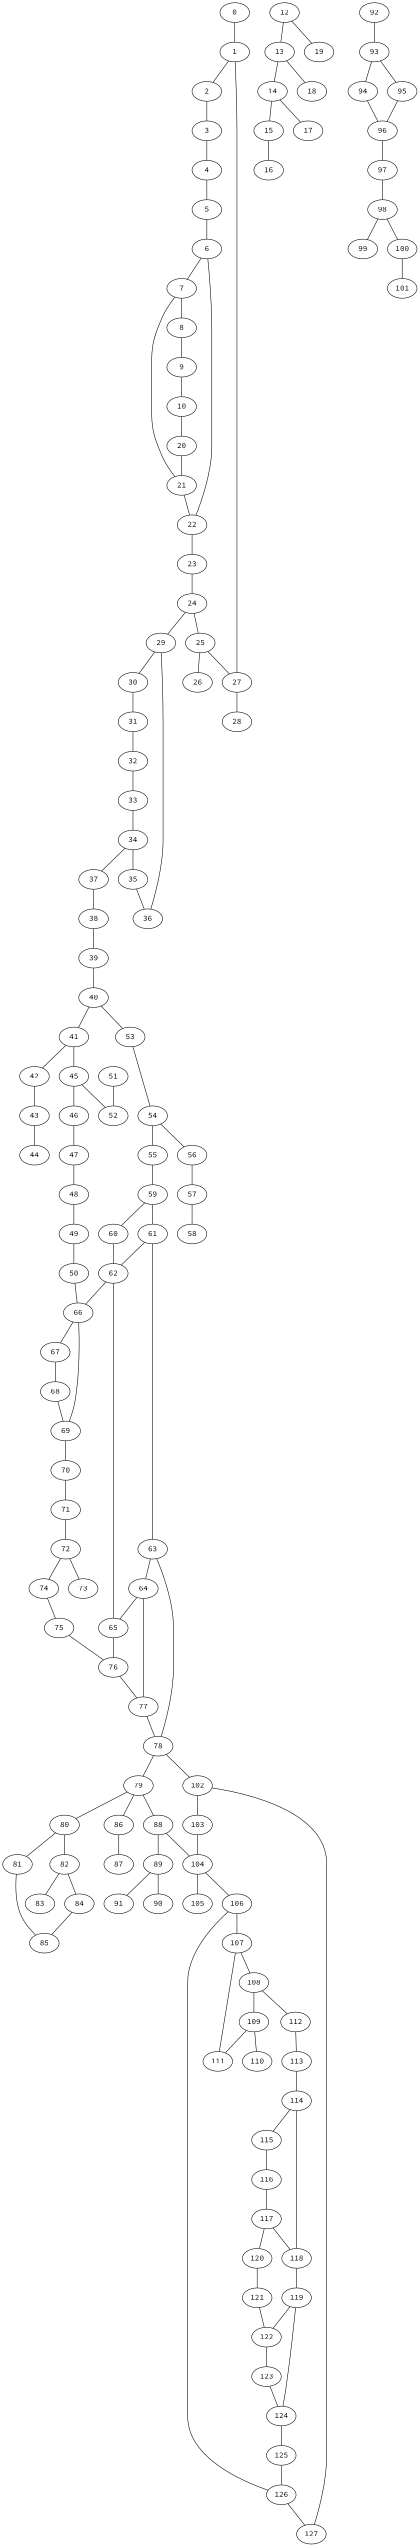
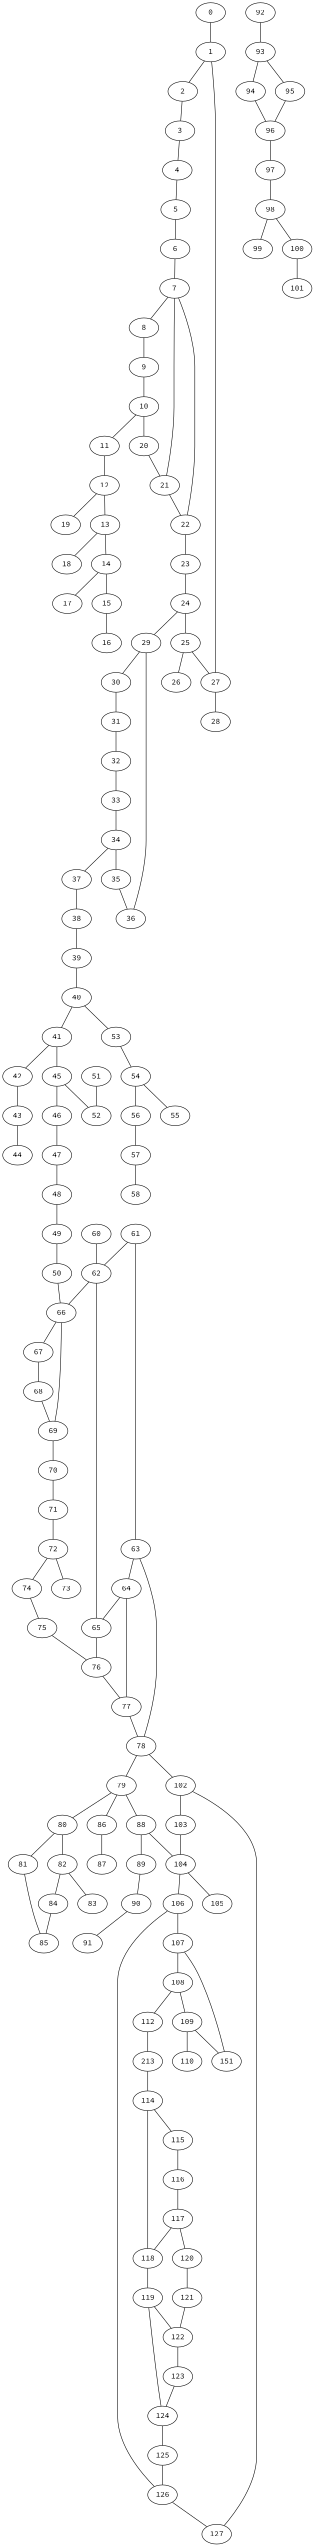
edge "6" -- "22": now "7" -- "22"
node "11": added
node "59": removed
edge "89" -- "91": now "90" -- "91"
node "111": label "111" -> "151"
node "113": label "113" -> "213"
